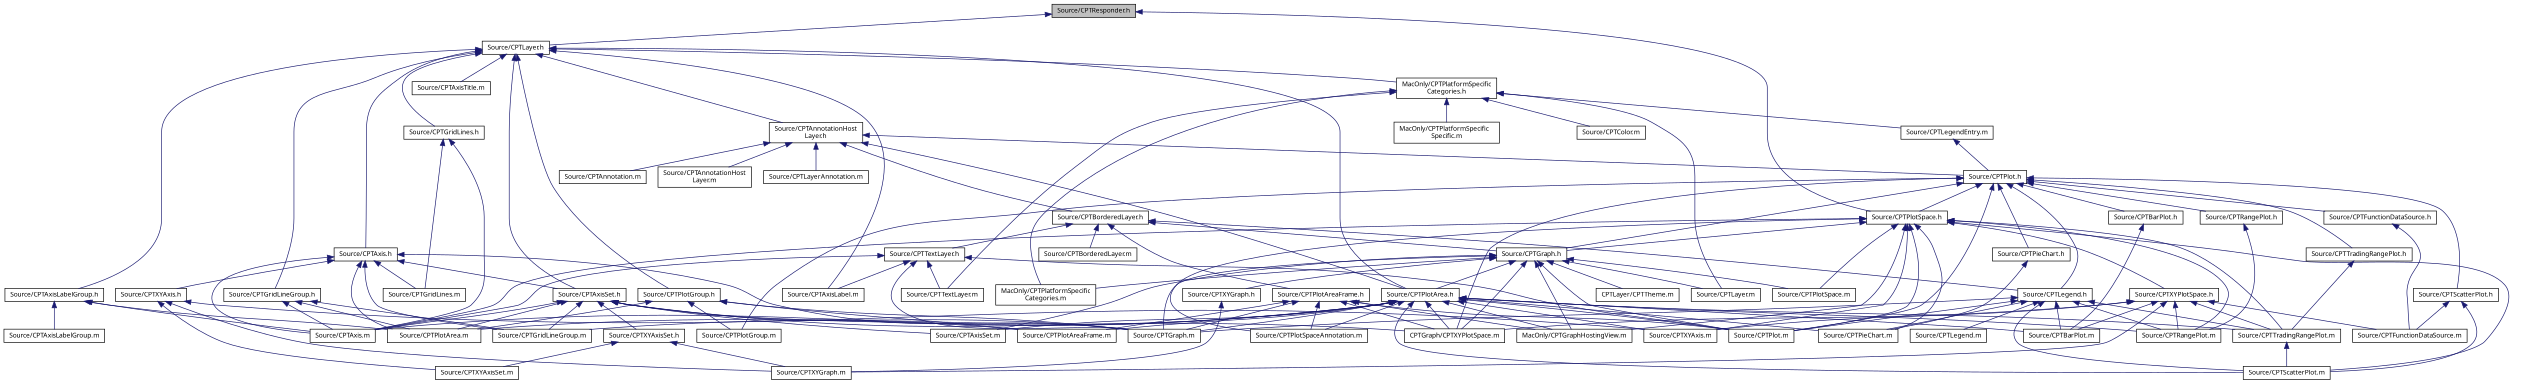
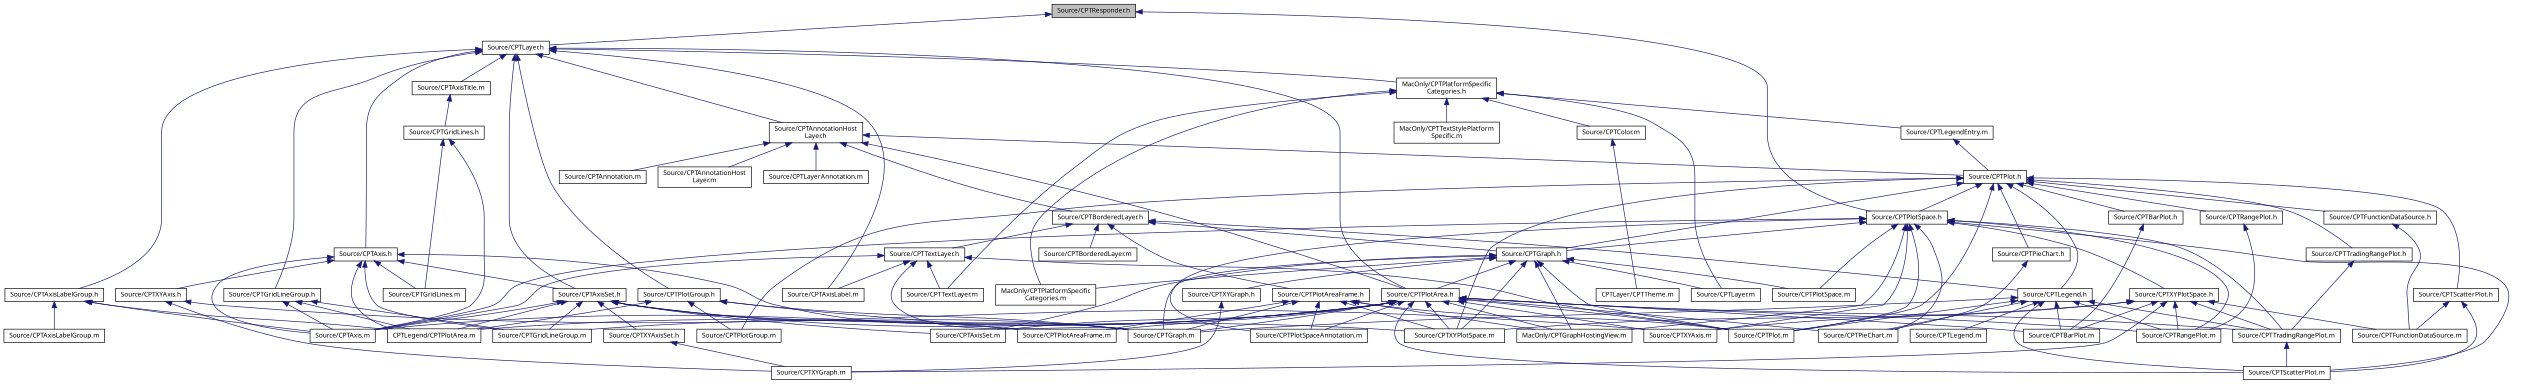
edge "Source/CPTGridLines.h" -> "Source/CPTLayer.h": now "Source/CPTGridLines.h" -> "Source/CPTAxisTitle.m"
node "MacOnly/CPTPlatformSpecific Specific.m": label "MacOnly/CPTPlatformSpecific Specific.m" -> "MacOnly/CPTTextStylePlatform Specific.m"
edge "CPTLayer/CPTTheme.m" -> "Source/CPTGraph.h": now "CPTLayer/CPTTheme.m" -> "Source/CPTColor.m"
node "Source/CPTPlotArea.m": label "Source/CPTPlotArea.m" -> "CPTLegend/CPTPlotArea.m"
node "CPTGraph/CPTXYPlotSpace.m": label "CPTGraph/CPTXYPlotSpace.m" -> "Source/CPTXYPlotSpace.m"
node "Source/CPTXYAxisSet.m": removed
